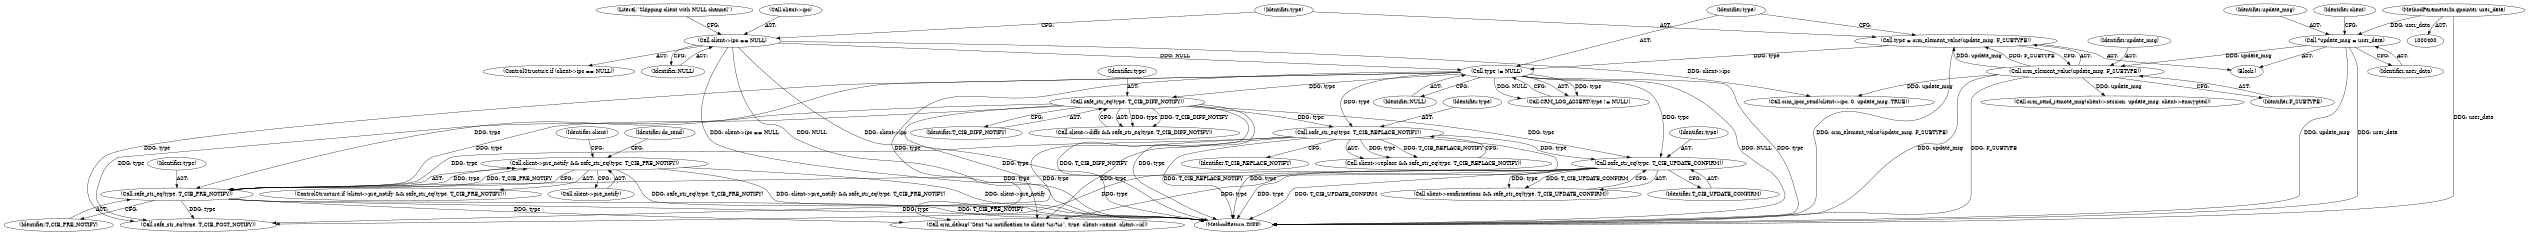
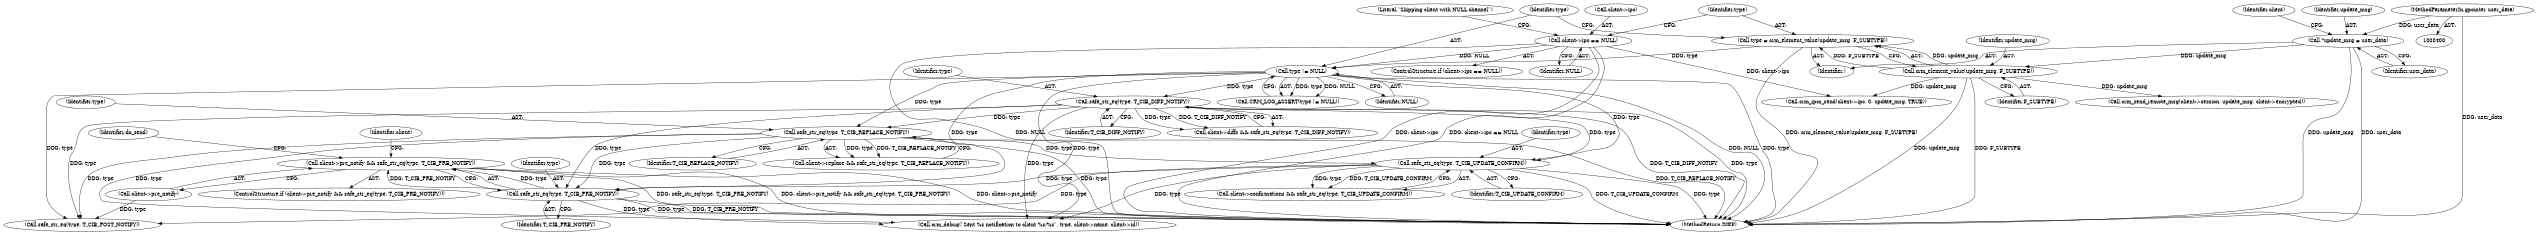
node "(Block,)": label "(Block,)" -> "(Identifier,)"
edge "(Identifier,T_CIB_REPLACE_NOTIFY)" -> "(Call,safe_str_eq(type, T_CIB_REPLACE_NOTIFY))": added, label "AST:"
edge "(Call,safe_str_eq(type, T_CIB_PRE_NOTIFY))" -> "(Call,safe_str_eq(type, T_CIB_POST_NOTIFY))": now "(Call,client->pre_notify)" -> "(Call,safe_str_eq(type, T_CIB_POST_NOTIFY))"
